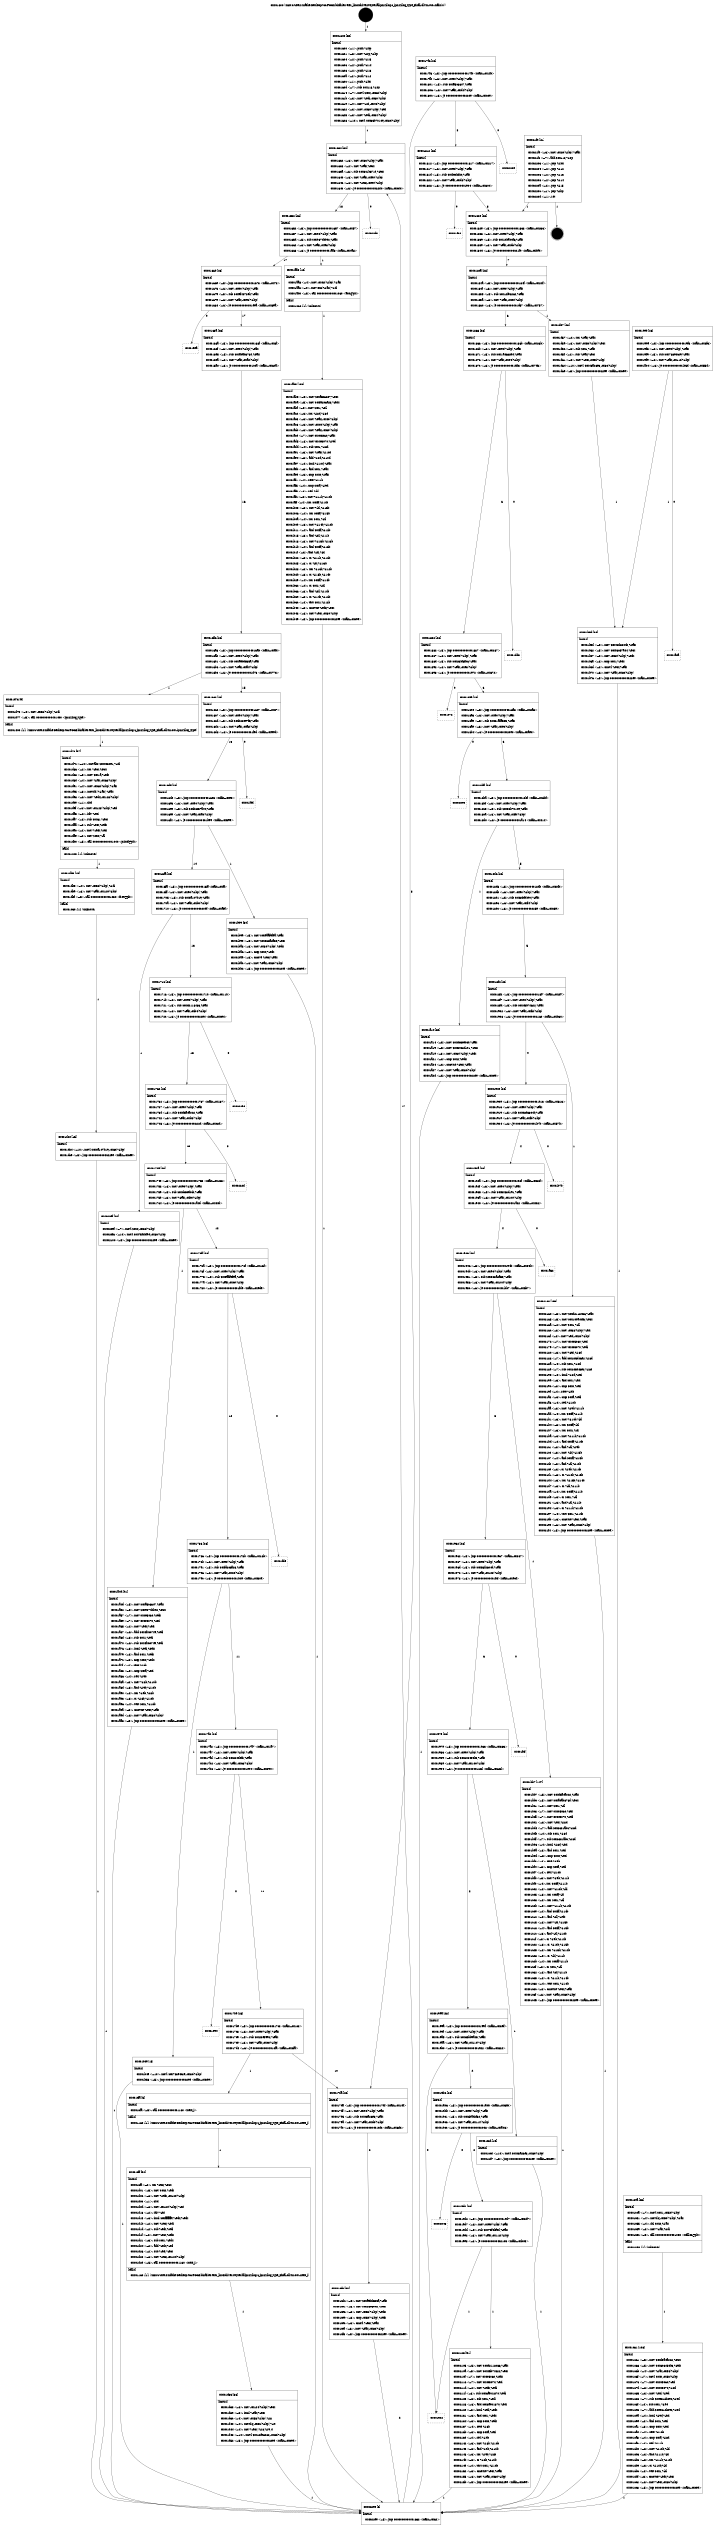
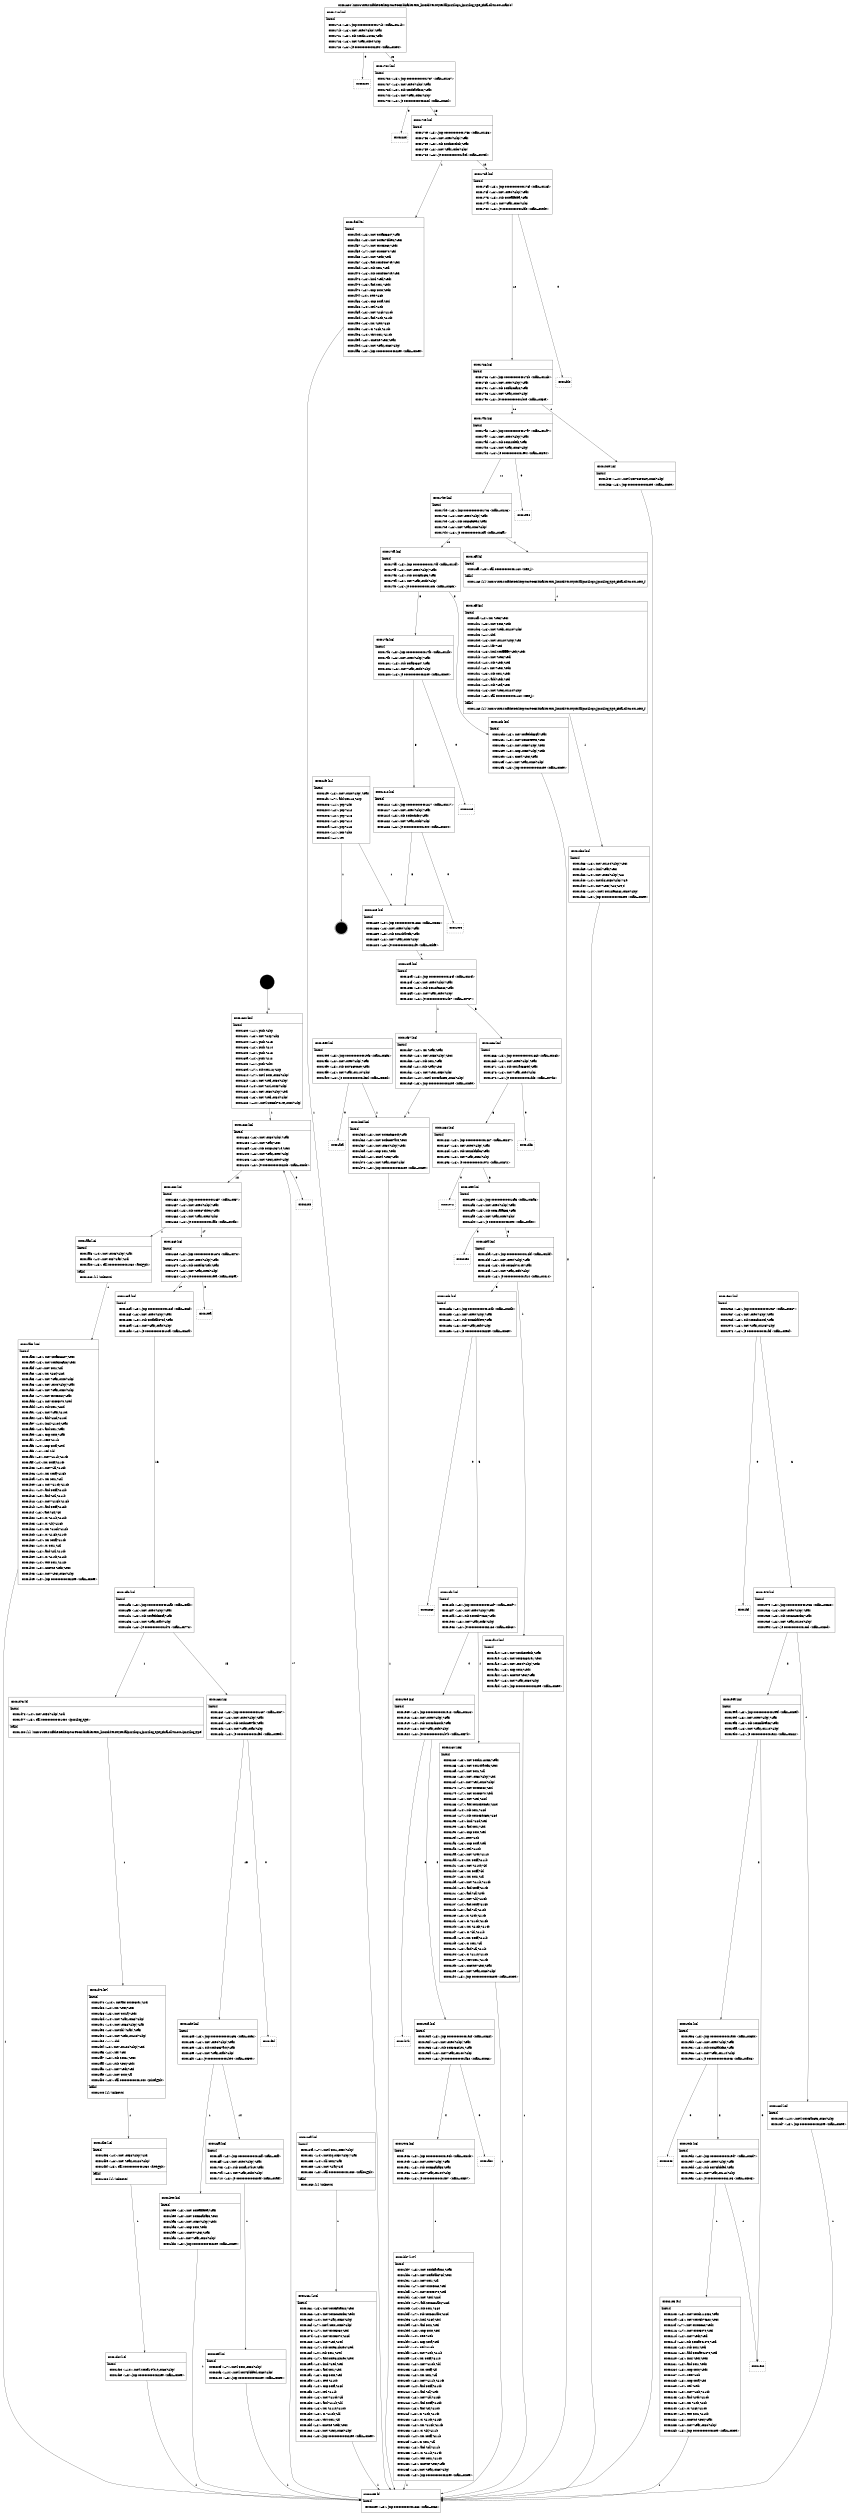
edge "0x4016fa [28]" -> "0x401716 [28]": removed, label "13"
edge "0x4017f6 [28]" -> "0x4017da [28]": reversed
edge "0x401946 [28]" -> "0x401962 [28]": removed, label "3"
node "0x40225e": added
